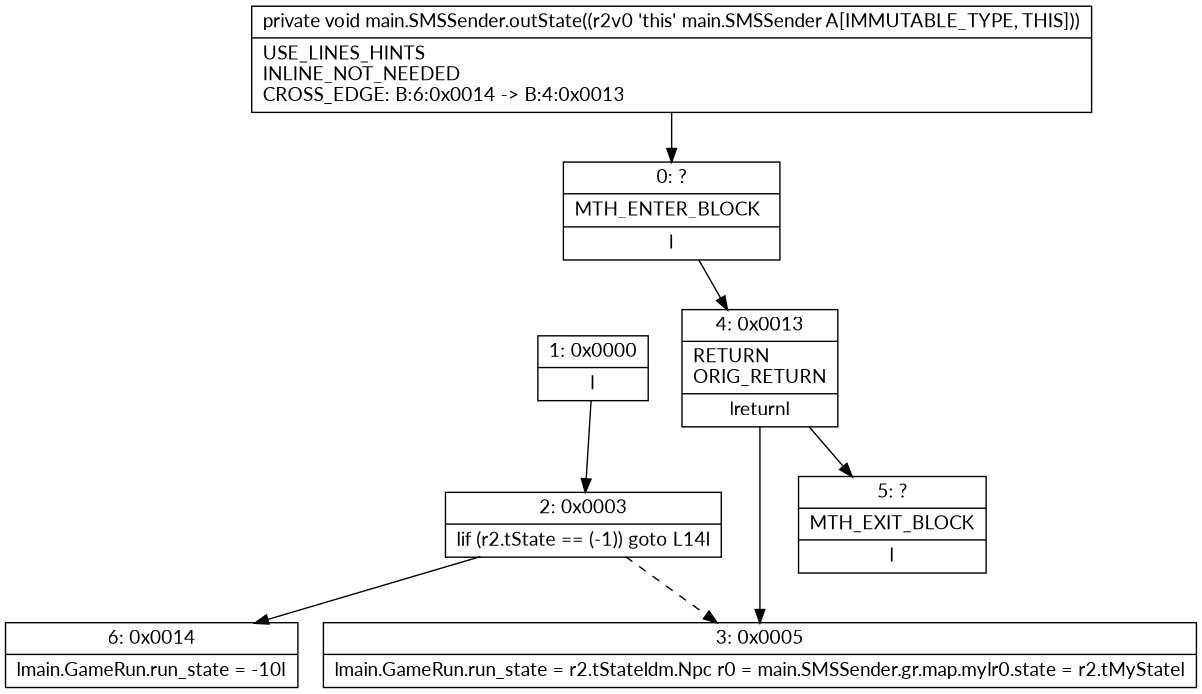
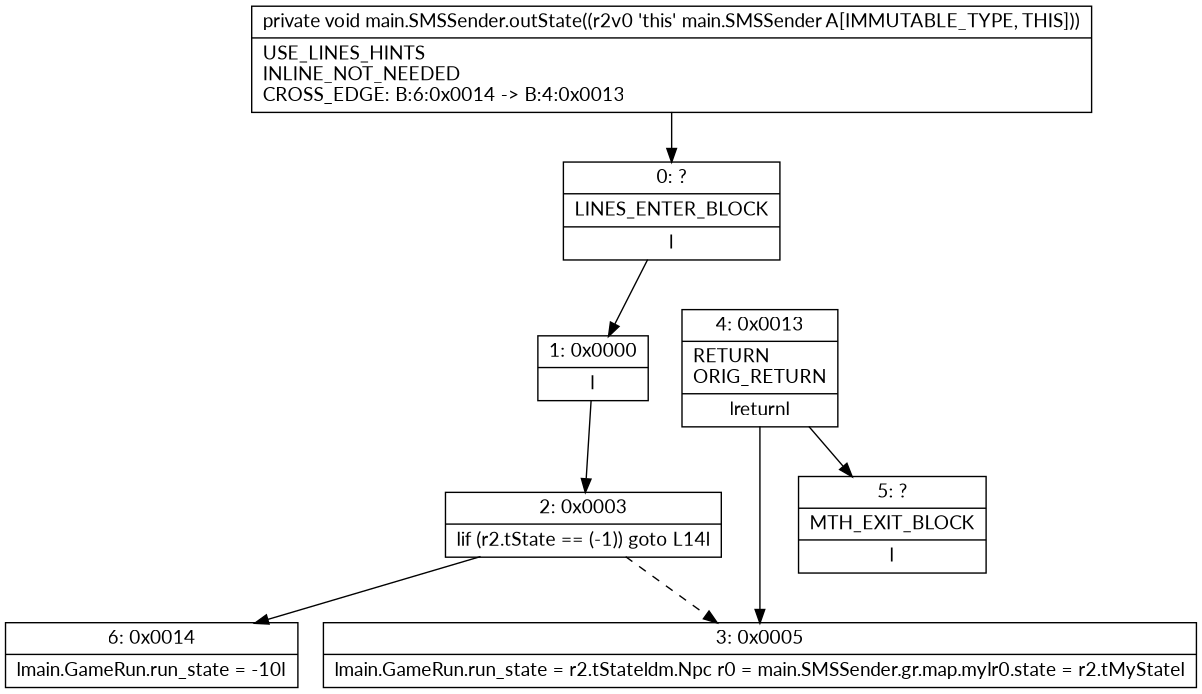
node "0: ?": text "MTH_ENTER_BLOCK" -> "LINES_ENTER_BLOCK"
edge "0: ?" -> "4: 0x0013": now "0: ?" -> "1: 0x0000"
